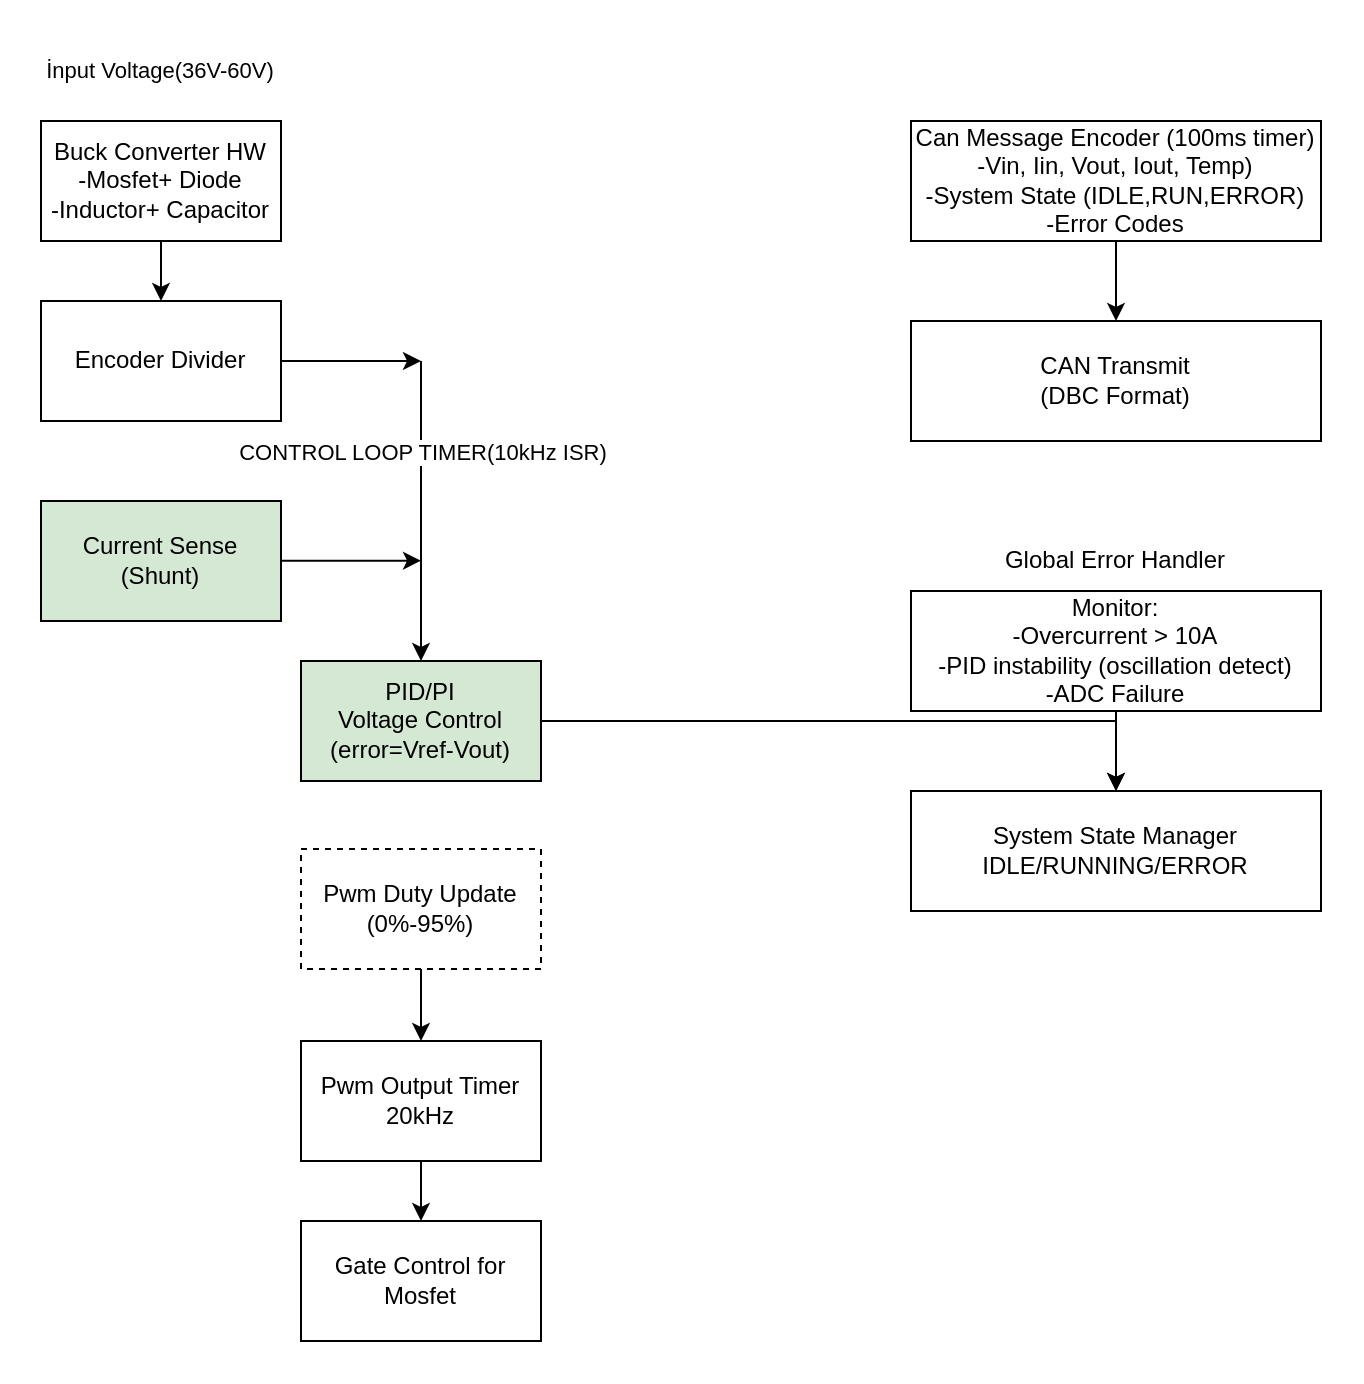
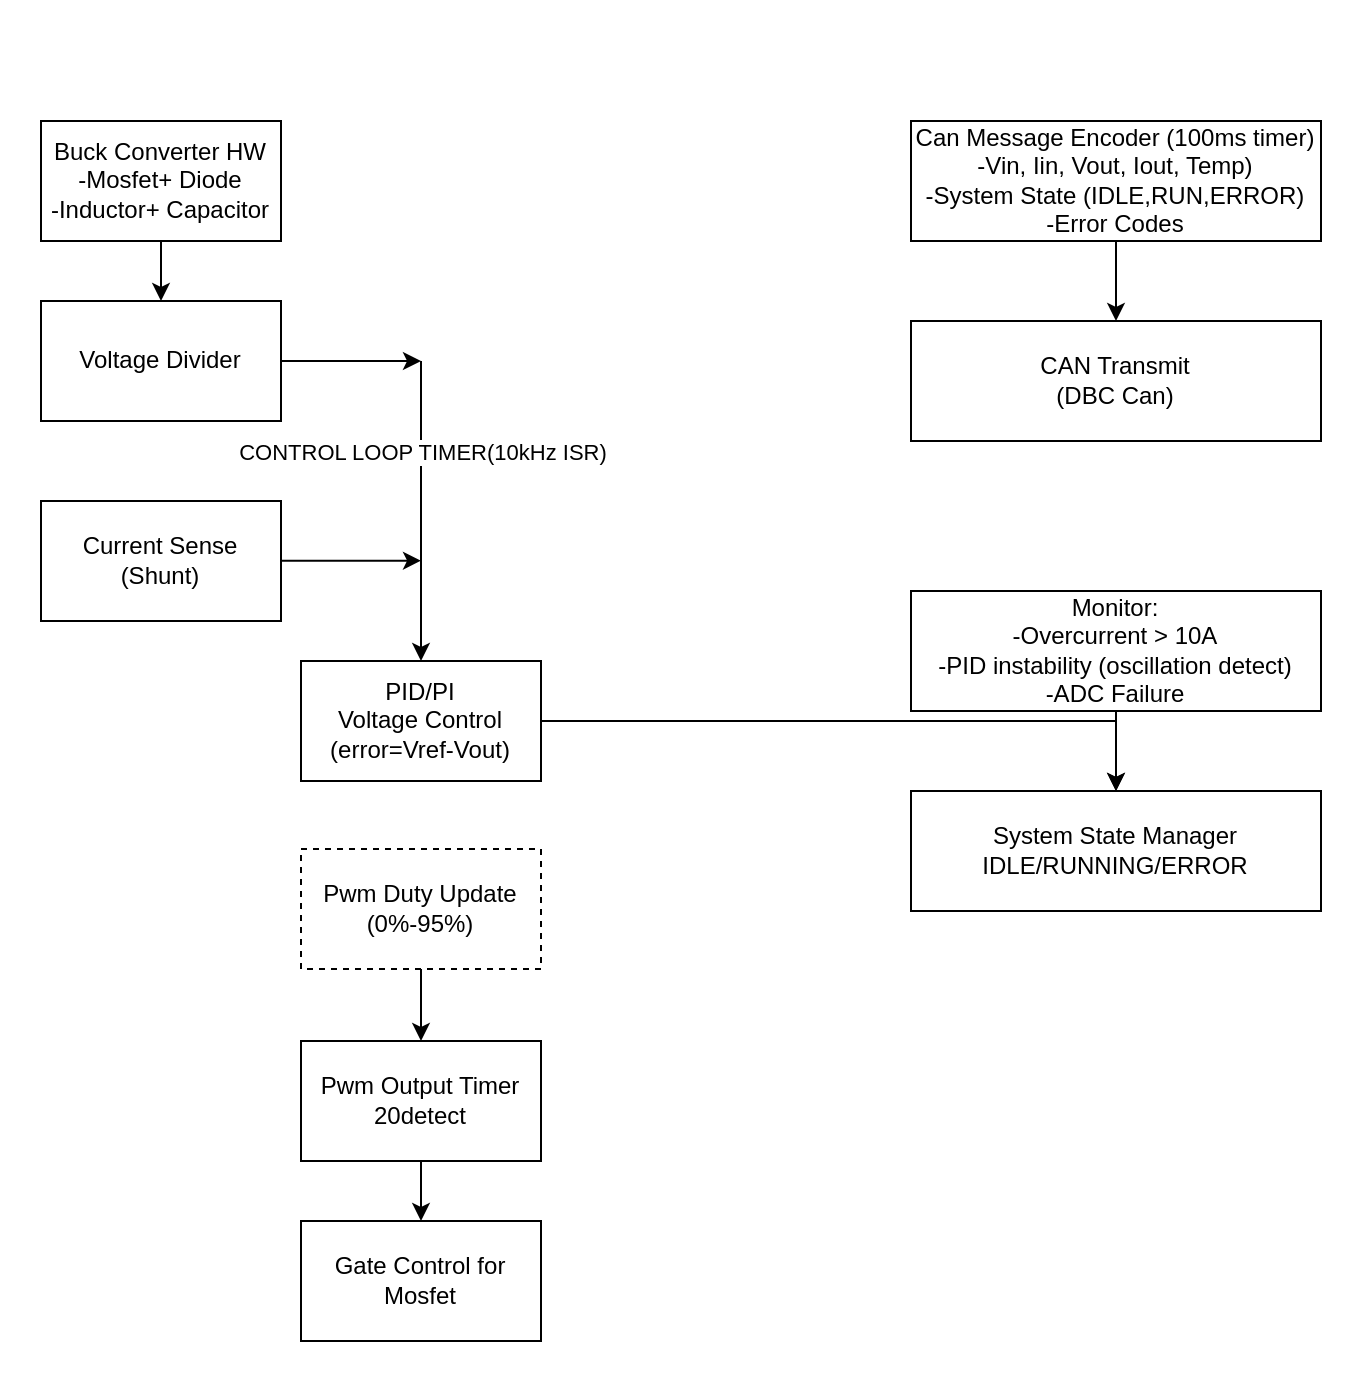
node "İnput Voltage(36V-60V)": removed
node "Encoder Divider": label "Encoder Divider" -> "Voltage Divider"
node "CAN Transmit (DBC Format)": label "CAN Transmit (DBC Format)" -> "CAN Transmit (DBC Can)"
node "Current Sense (Shunt)": fillcolor #d5e8d4 -> #ffffff
node "Global Error Handler": removed
node "PID/PI Voltage Control (error=Vref-Vout)": fillcolor #d5e8d4 -> #ffffff
node "Pwm Output Timer 20kHz": label "Pwm Output Timer 20kHz" -> "Pwm Output Timer 20detect"
